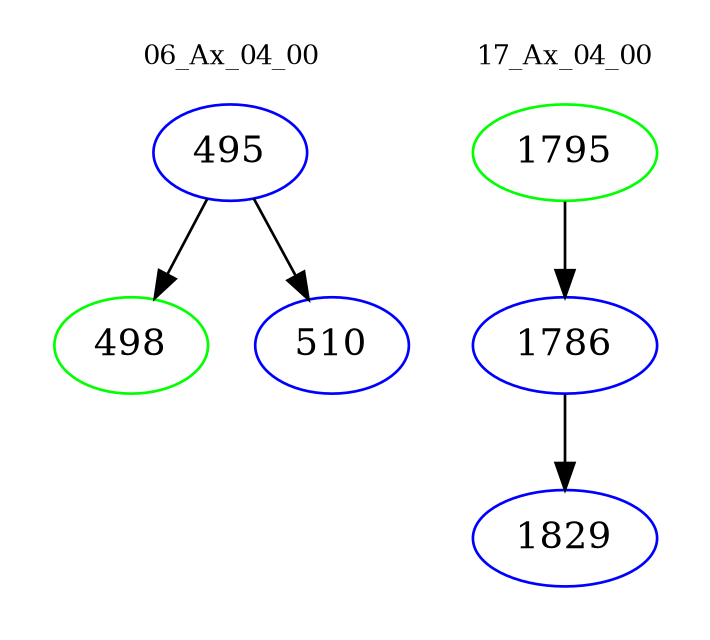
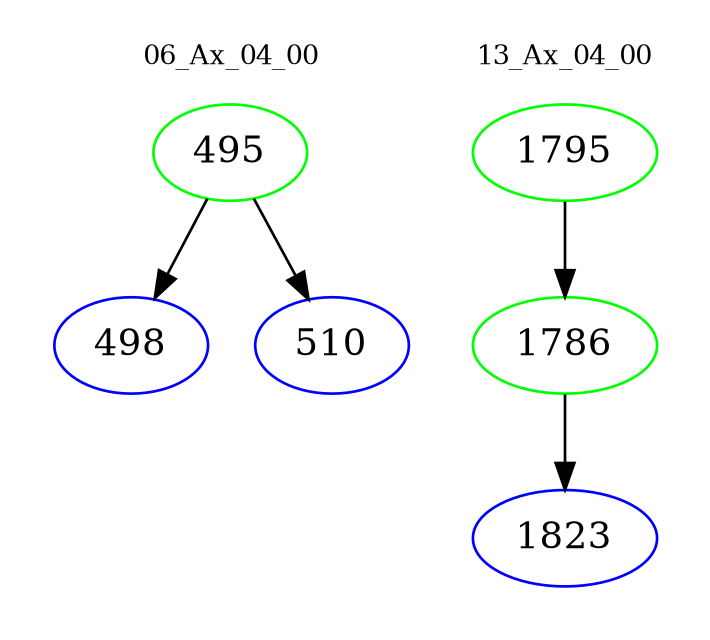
cluster "17_Ax_04_00": label "17_Ax_04_00" -> "13_Ax_04_00"
node "495": color blue -> green
node "498": color green -> blue
node "1786": color blue -> green
node "1829": label "1829" -> "1823"
